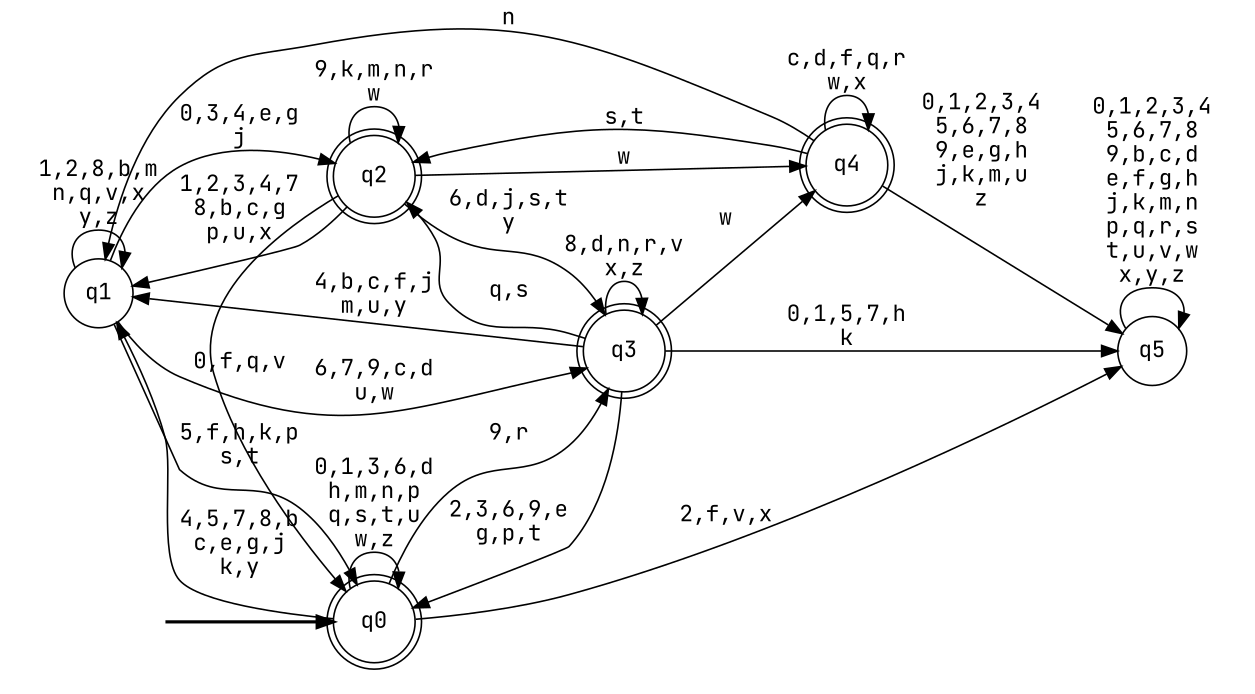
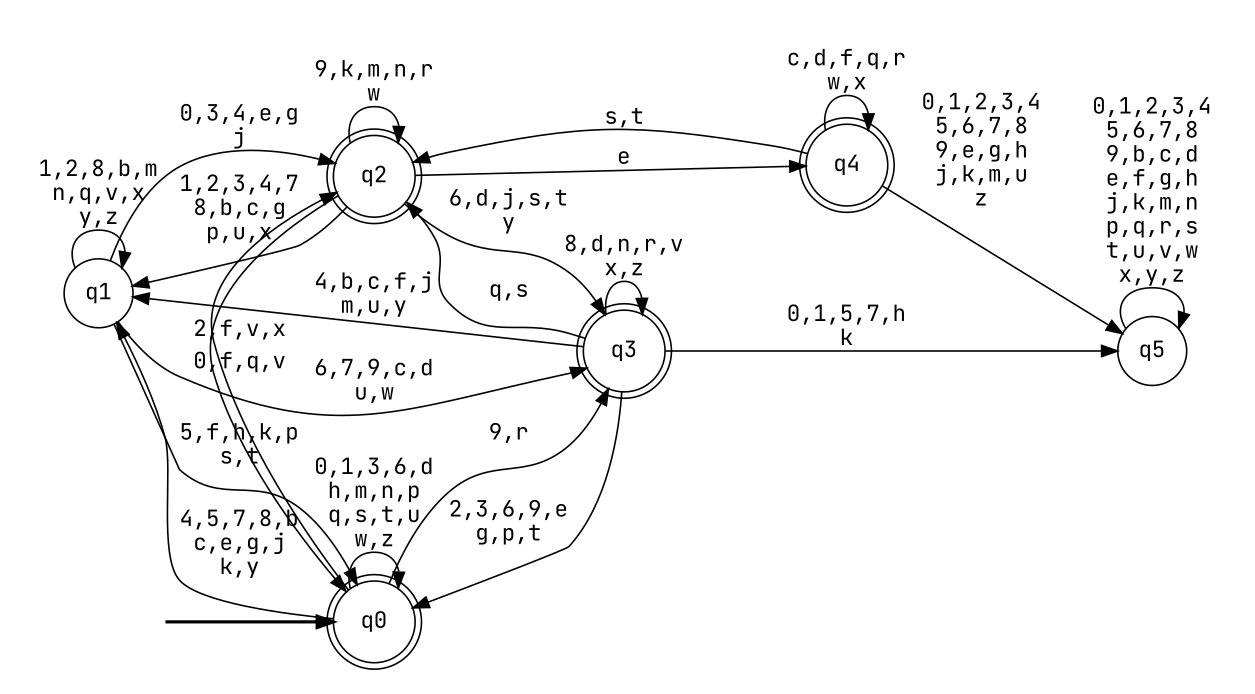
edge "q4" -> "q1": removed, label "n"
edge "q2" -> "q4": label "w" -> "e"
edge "q3" -> "q4": removed, label "w"
edge "q0" -> "q5": now "q0" -> "q2"
